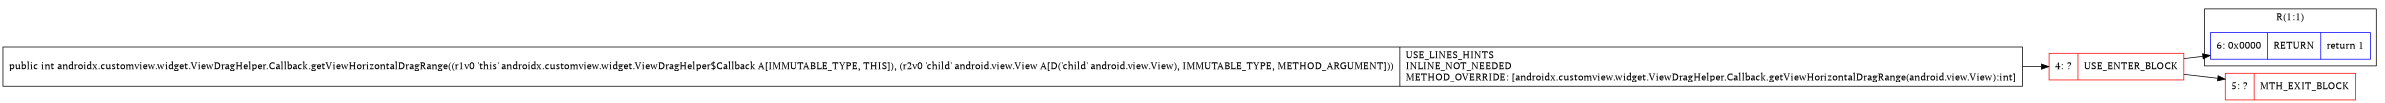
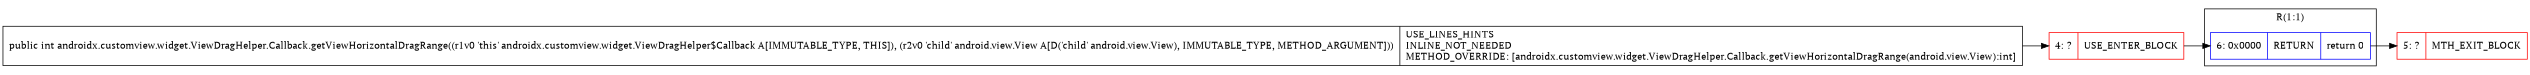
node "6: 0x0000": text "return 1" -> "return 0"
edge "4: ?" -> "5: ?": now "6: 0x0000" -> "5: ?"
